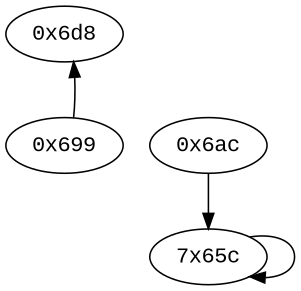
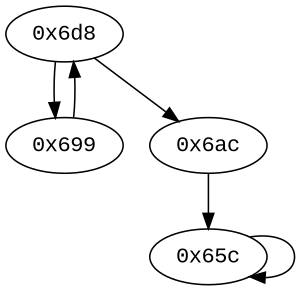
edge "0x6d8" -> "0x699": added
edge "0x6d8" -> "0x6ac": added
node "7x65c": label "7x65c" -> "0x65c"
